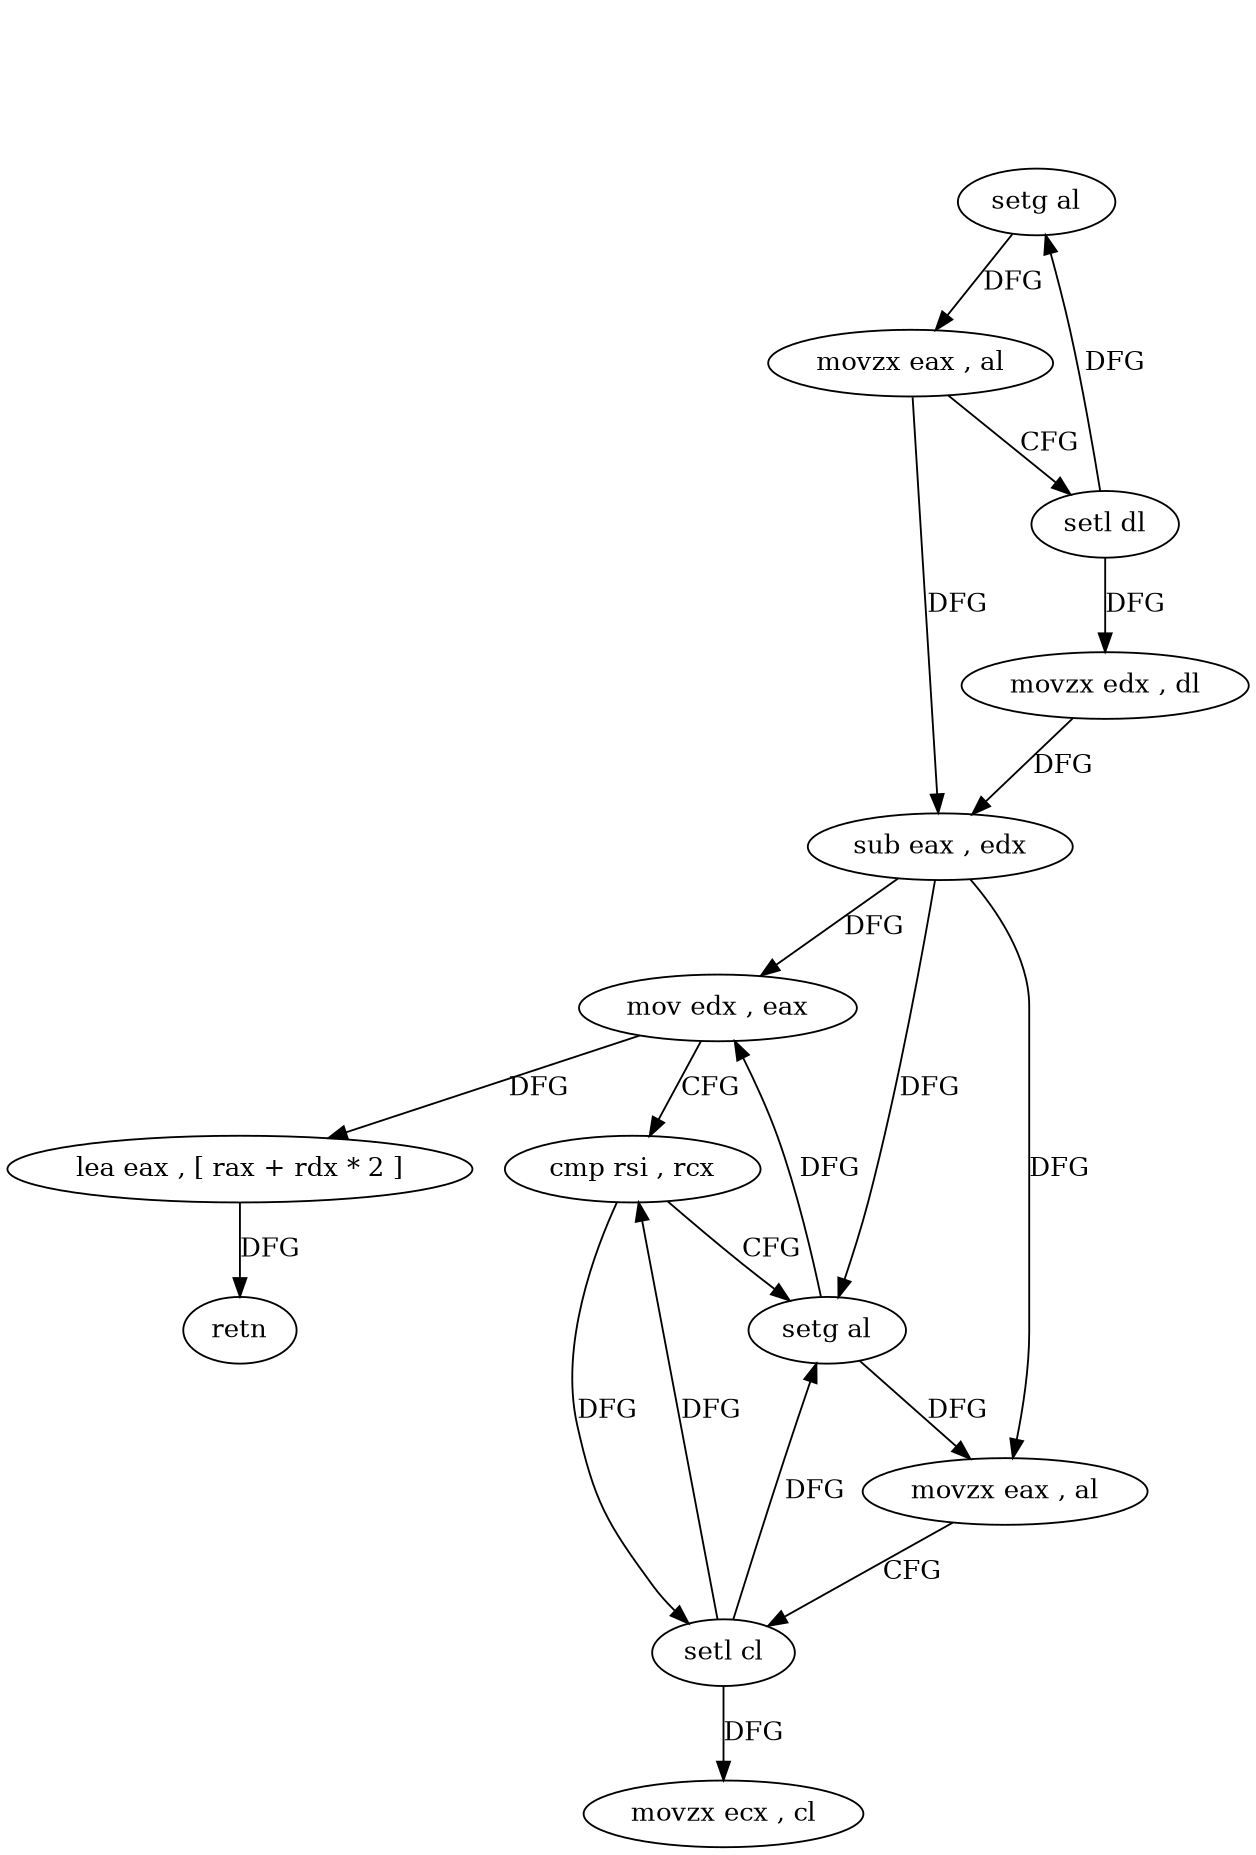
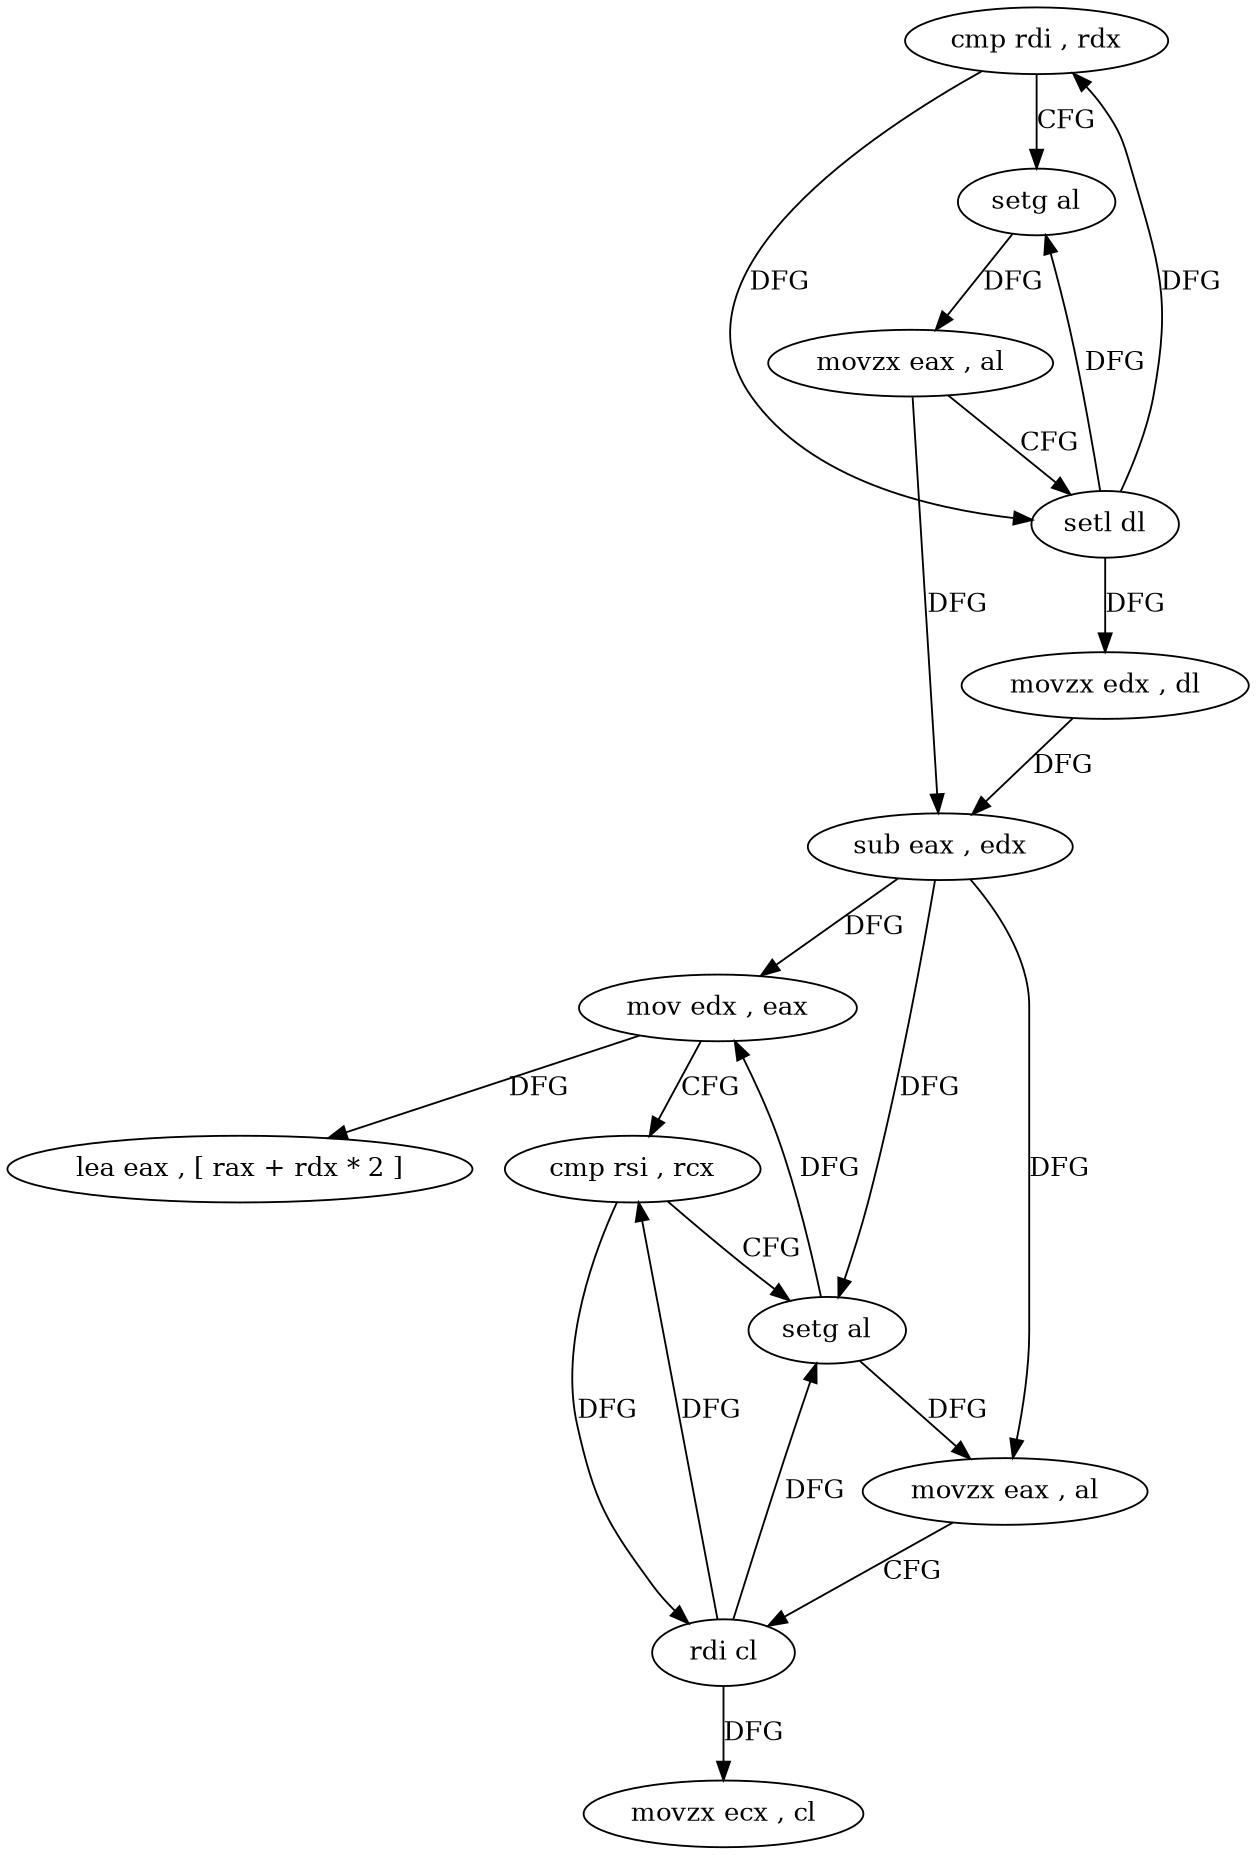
node "cmp rdi , rdx": added
node "retn": removed
node "setl cl": label "setl cl" -> "rdi cl"
